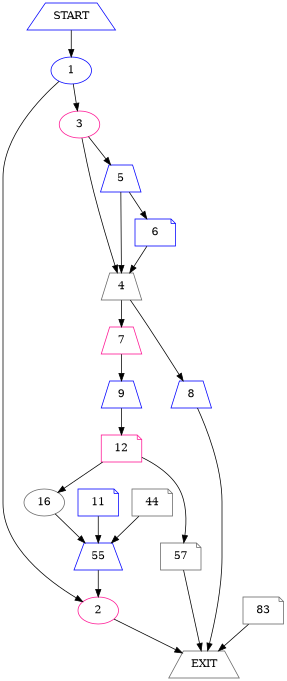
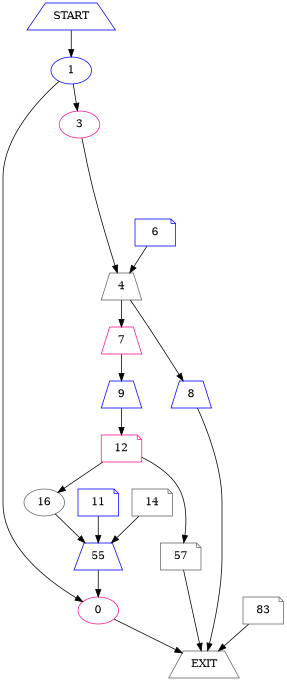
node "5": removed
node "44": label "44" -> "14"
node "2": label "2" -> "0"
